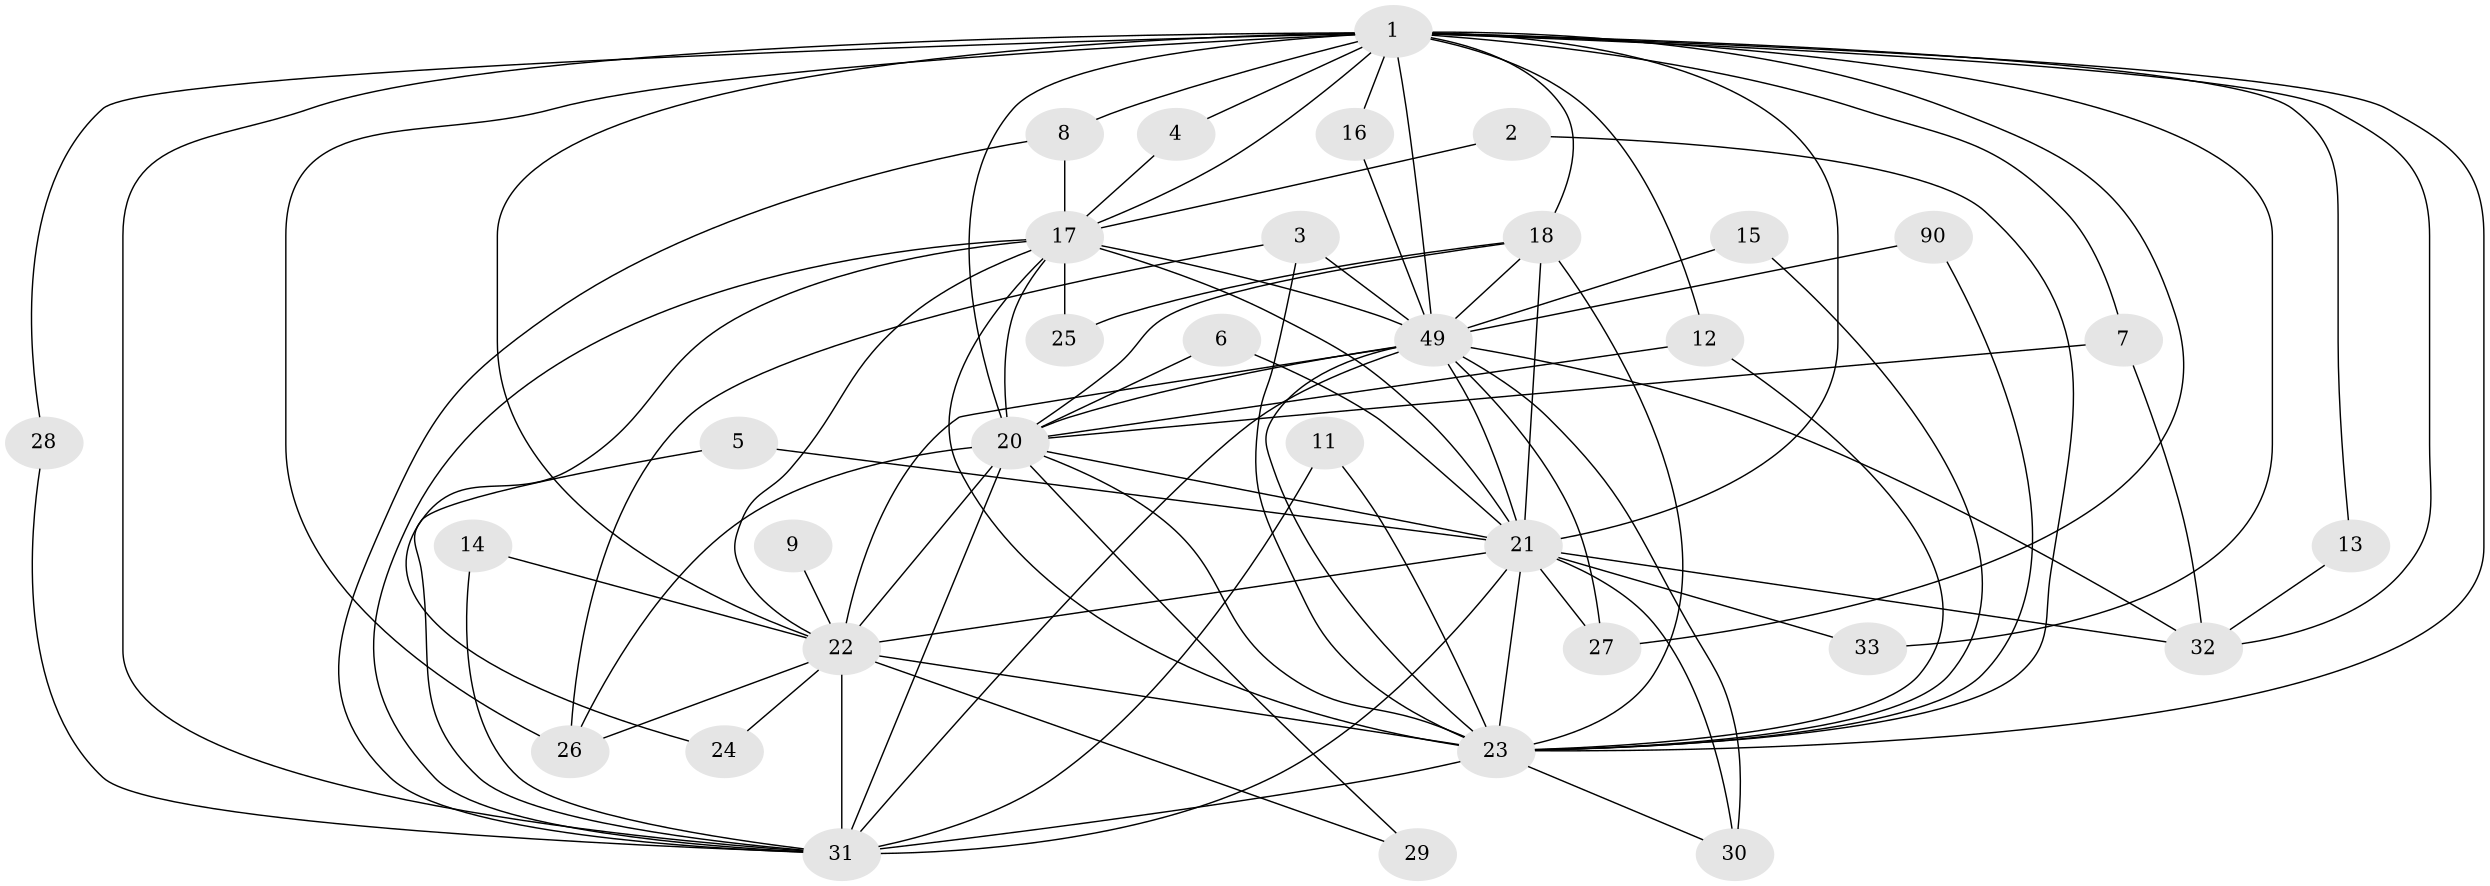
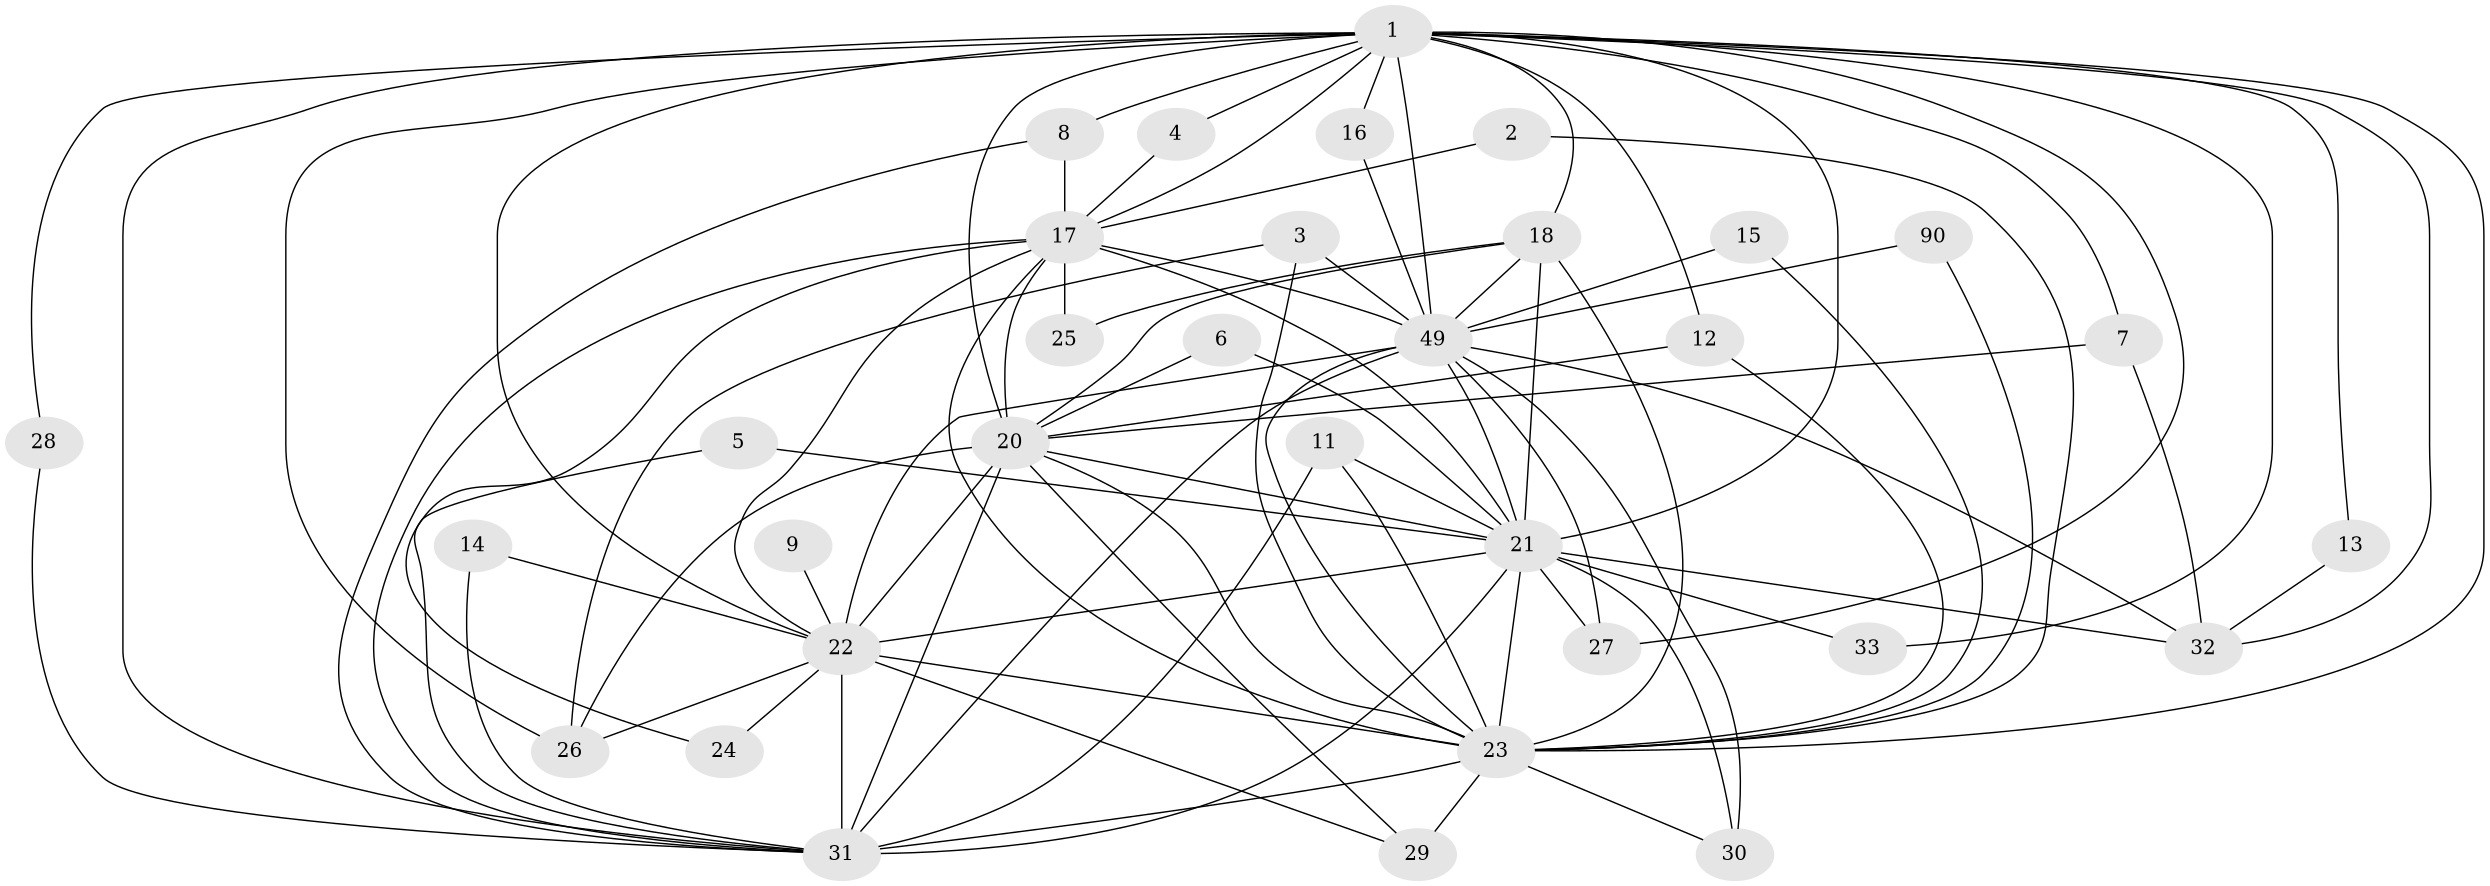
edge "49" -- "20": removed
edge "11" -- "21": added
edge "23" -- "29": added
